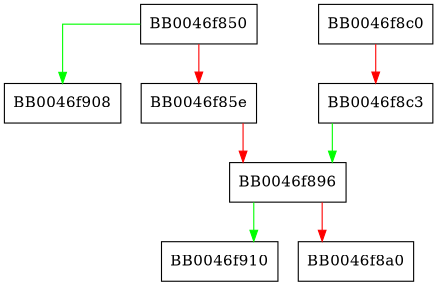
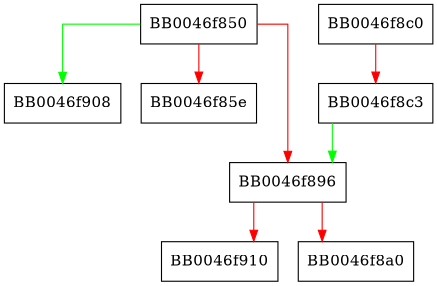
edge "BB0046f85e" -> "BB0046f896": now "BB0046f850" -> "BB0046f896"
edge "BB0046f896" -> "BB0046f910": color green -> red
